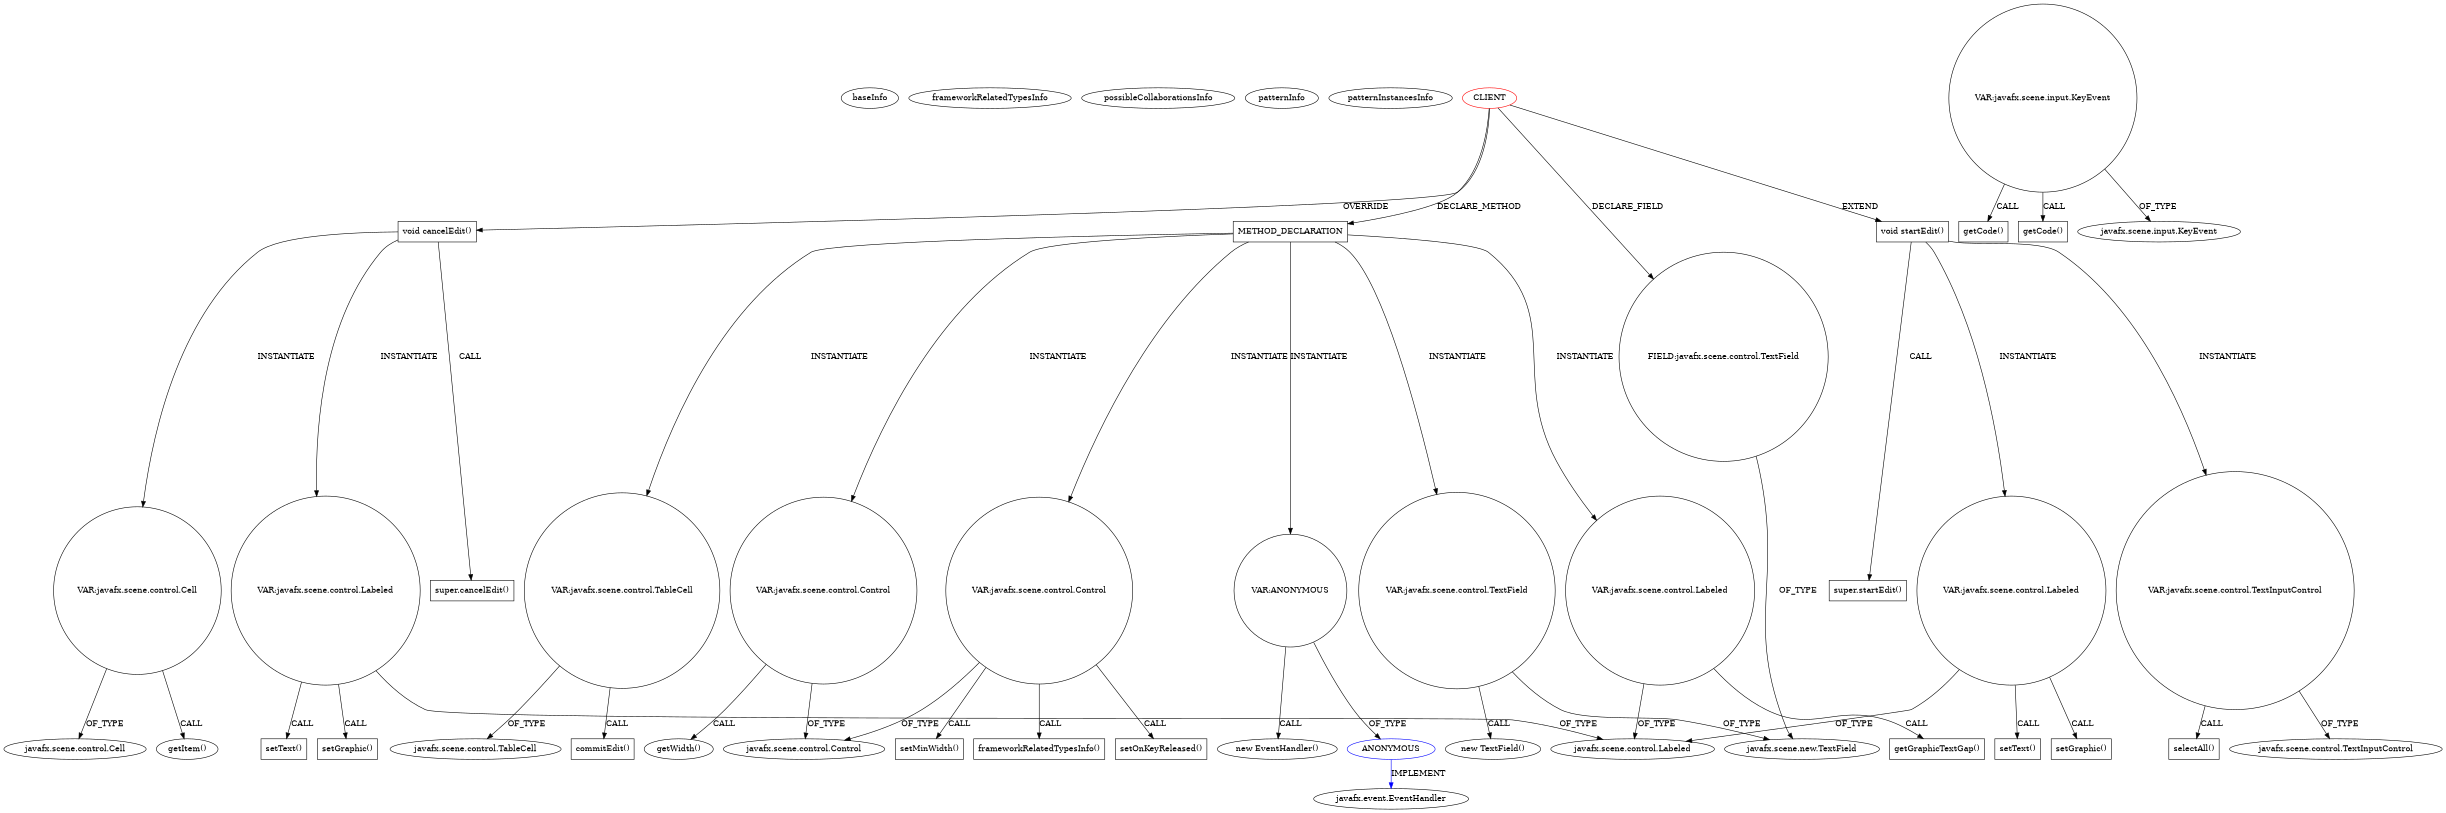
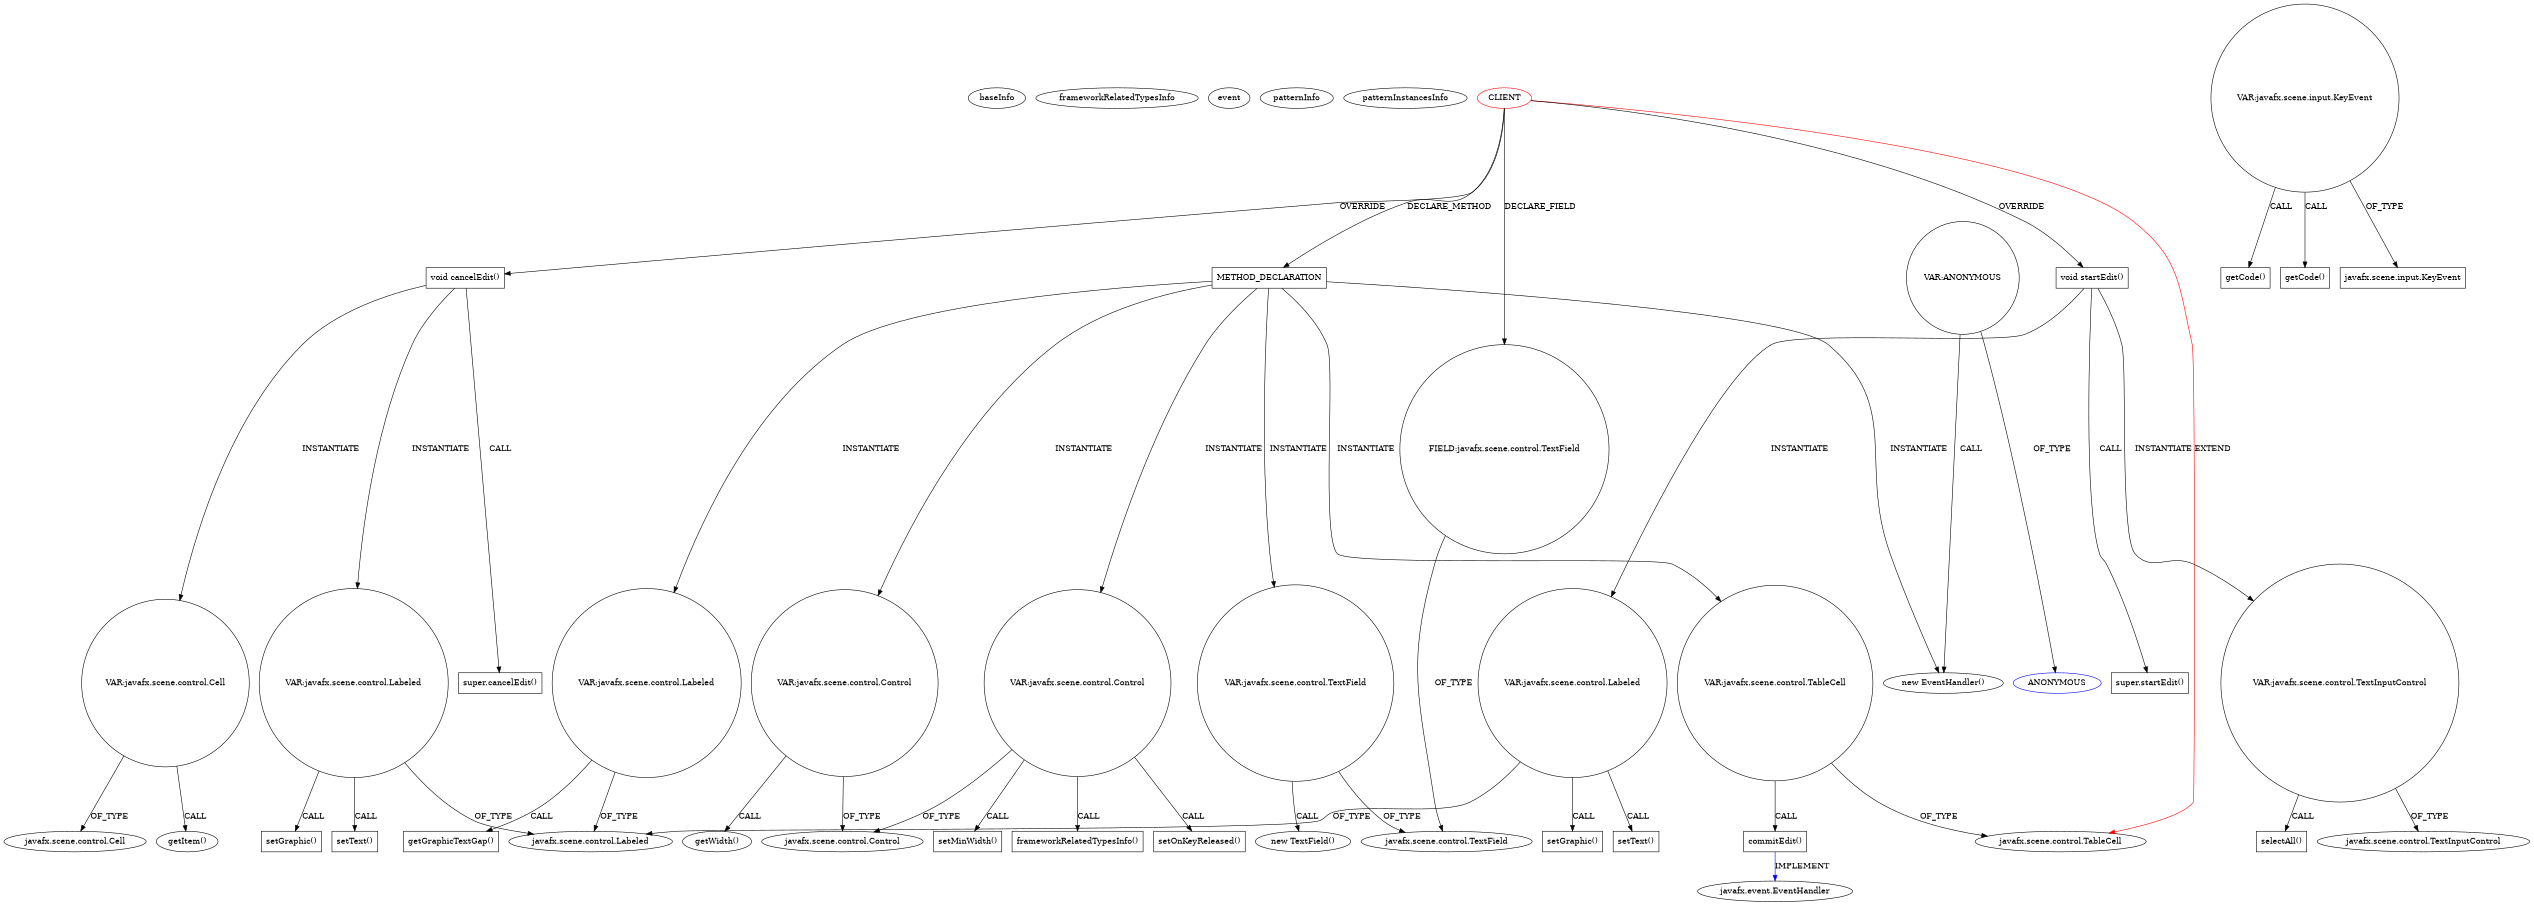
node "possibleCollaborationsInfo": label "possibleCollaborationsInfo" -> "event"
edge "CLIENT" -> "void startEdit()": label "EXTEND" -> "OVERRIDE"
node "javafx.scene.input.KeyEvent": shape ellipse -> box
edge "CLIENT" -> "javafx.scene.control.TableCell": added, label "EXTEND"
edge "METHOD_DECLARATION" -> "VAR:ANONYMOUS": now "METHOD_DECLARATION" -> "new EventHandler()"
node "javafx.scene.new.TextField": label "javafx.scene.new.TextField" -> "javafx.scene.control.TextField"
edge "ANONYMOUS" -> "javafx.event.EventHandler": now "commitEdit()" -> "javafx.event.EventHandler"
